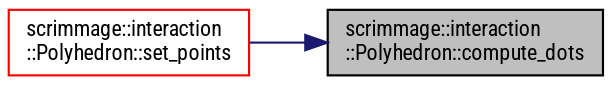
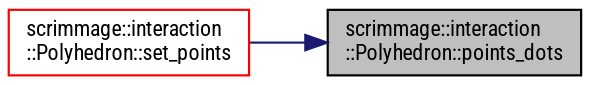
node "scrimmage::interaction ::Polyhedron::compute_dots": label "scrimmage::interaction ::Polyhedron::compute_dots" -> "scrimmage::interaction ::Polyhedron::points_dots"
